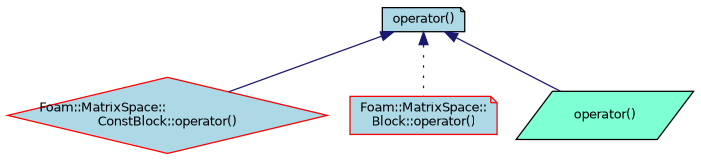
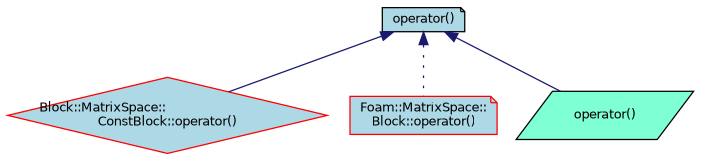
node "Foam::MatrixSpace:: ConstBlock::operator()": label "Foam::MatrixSpace:: ConstBlock::operator()" -> "Block::MatrixSpace:: ConstBlock::operator()"
